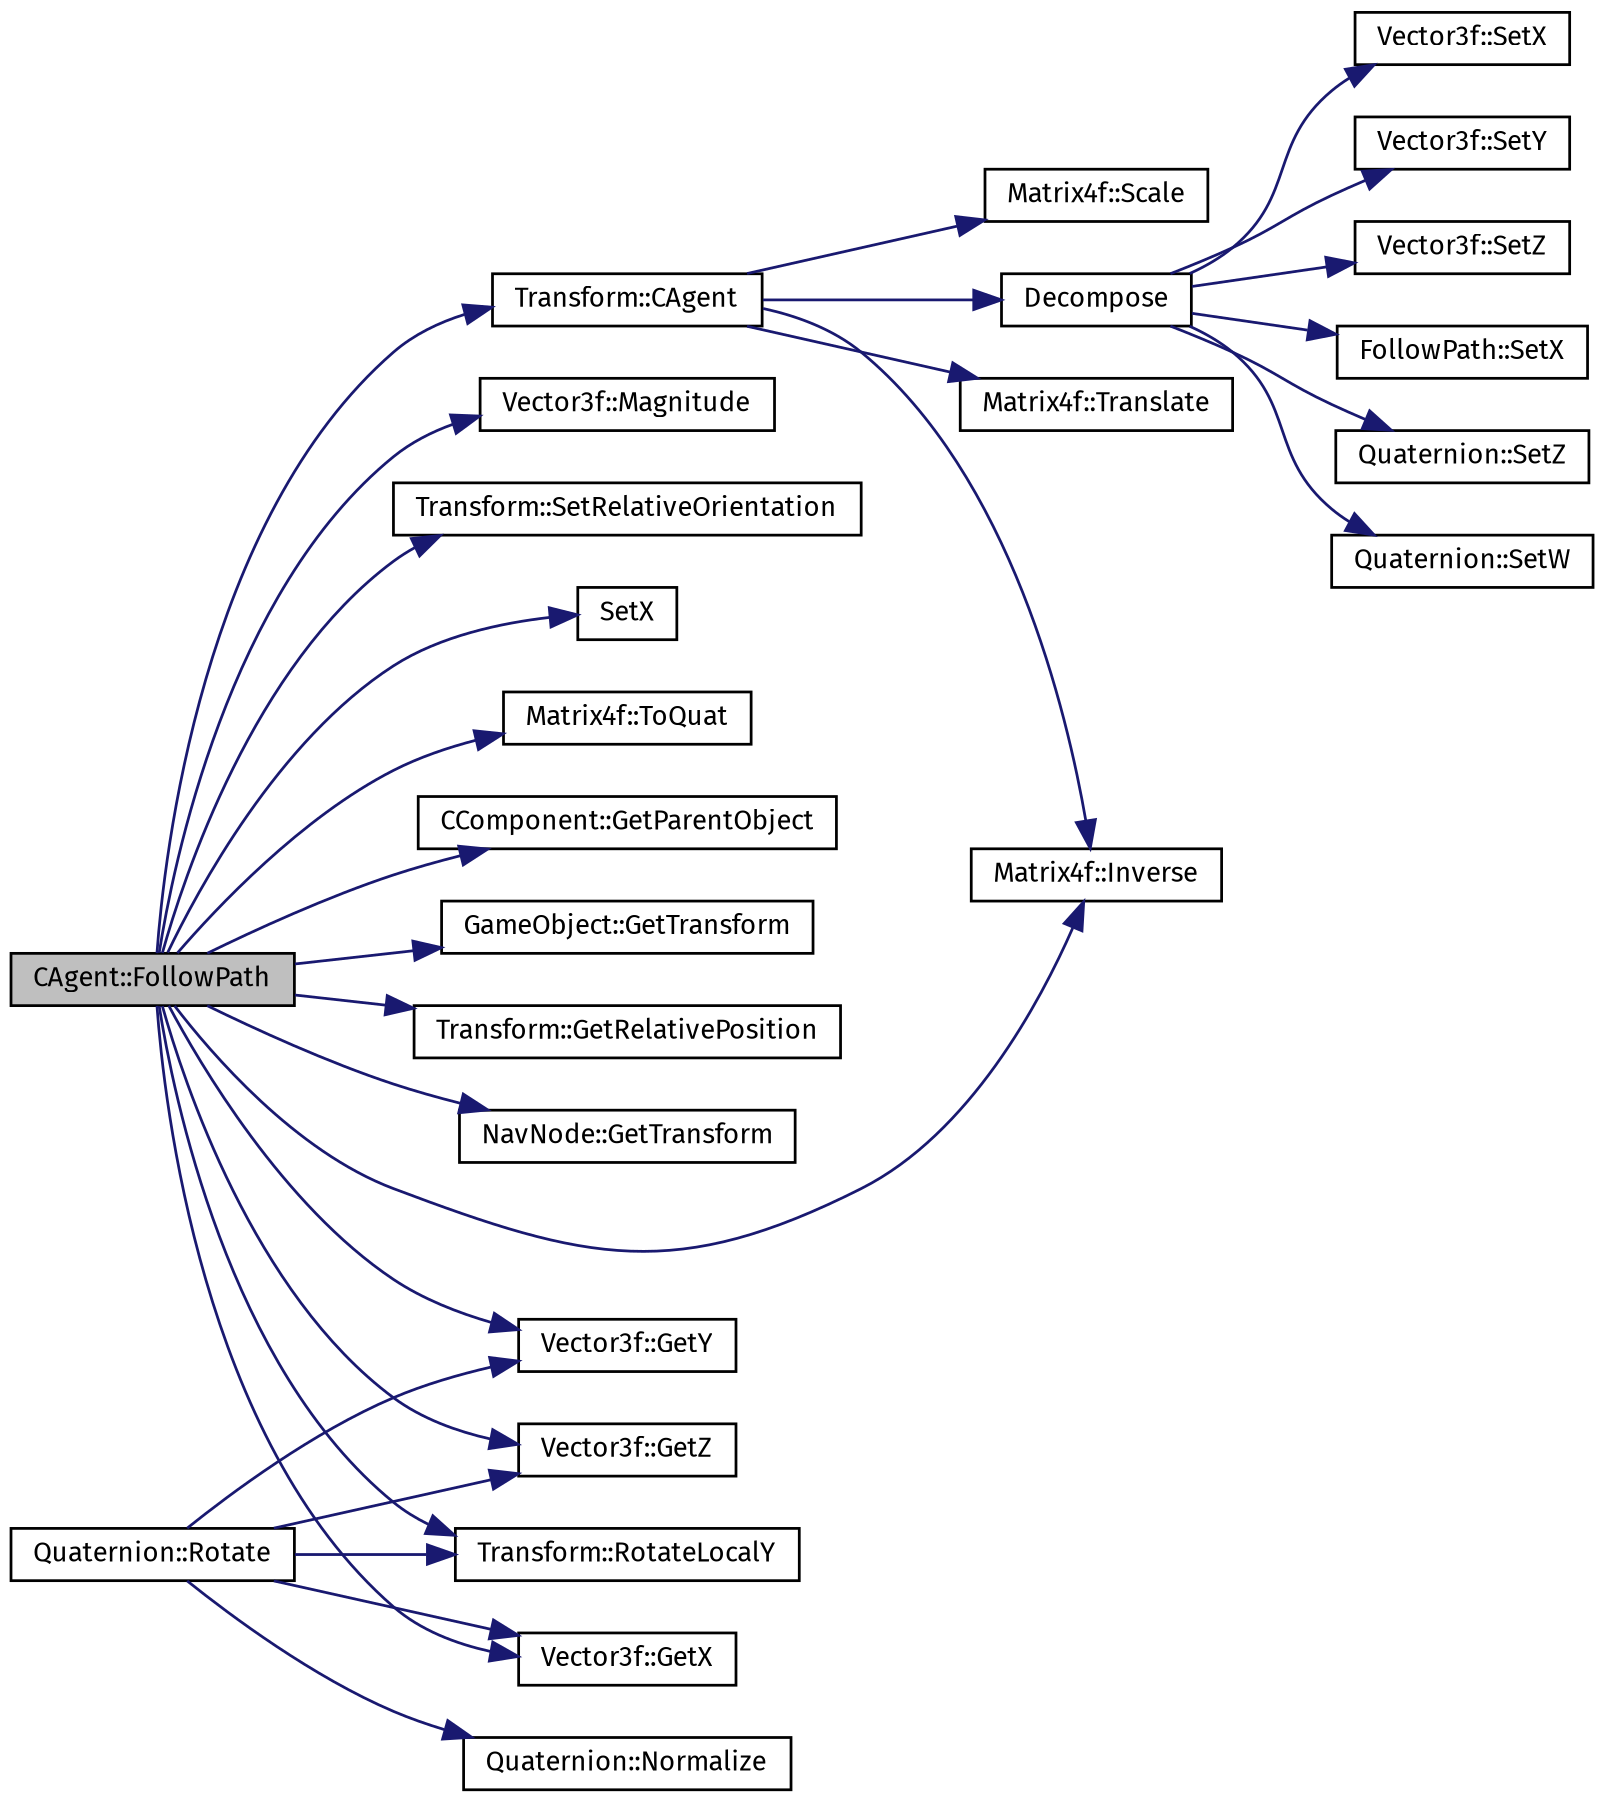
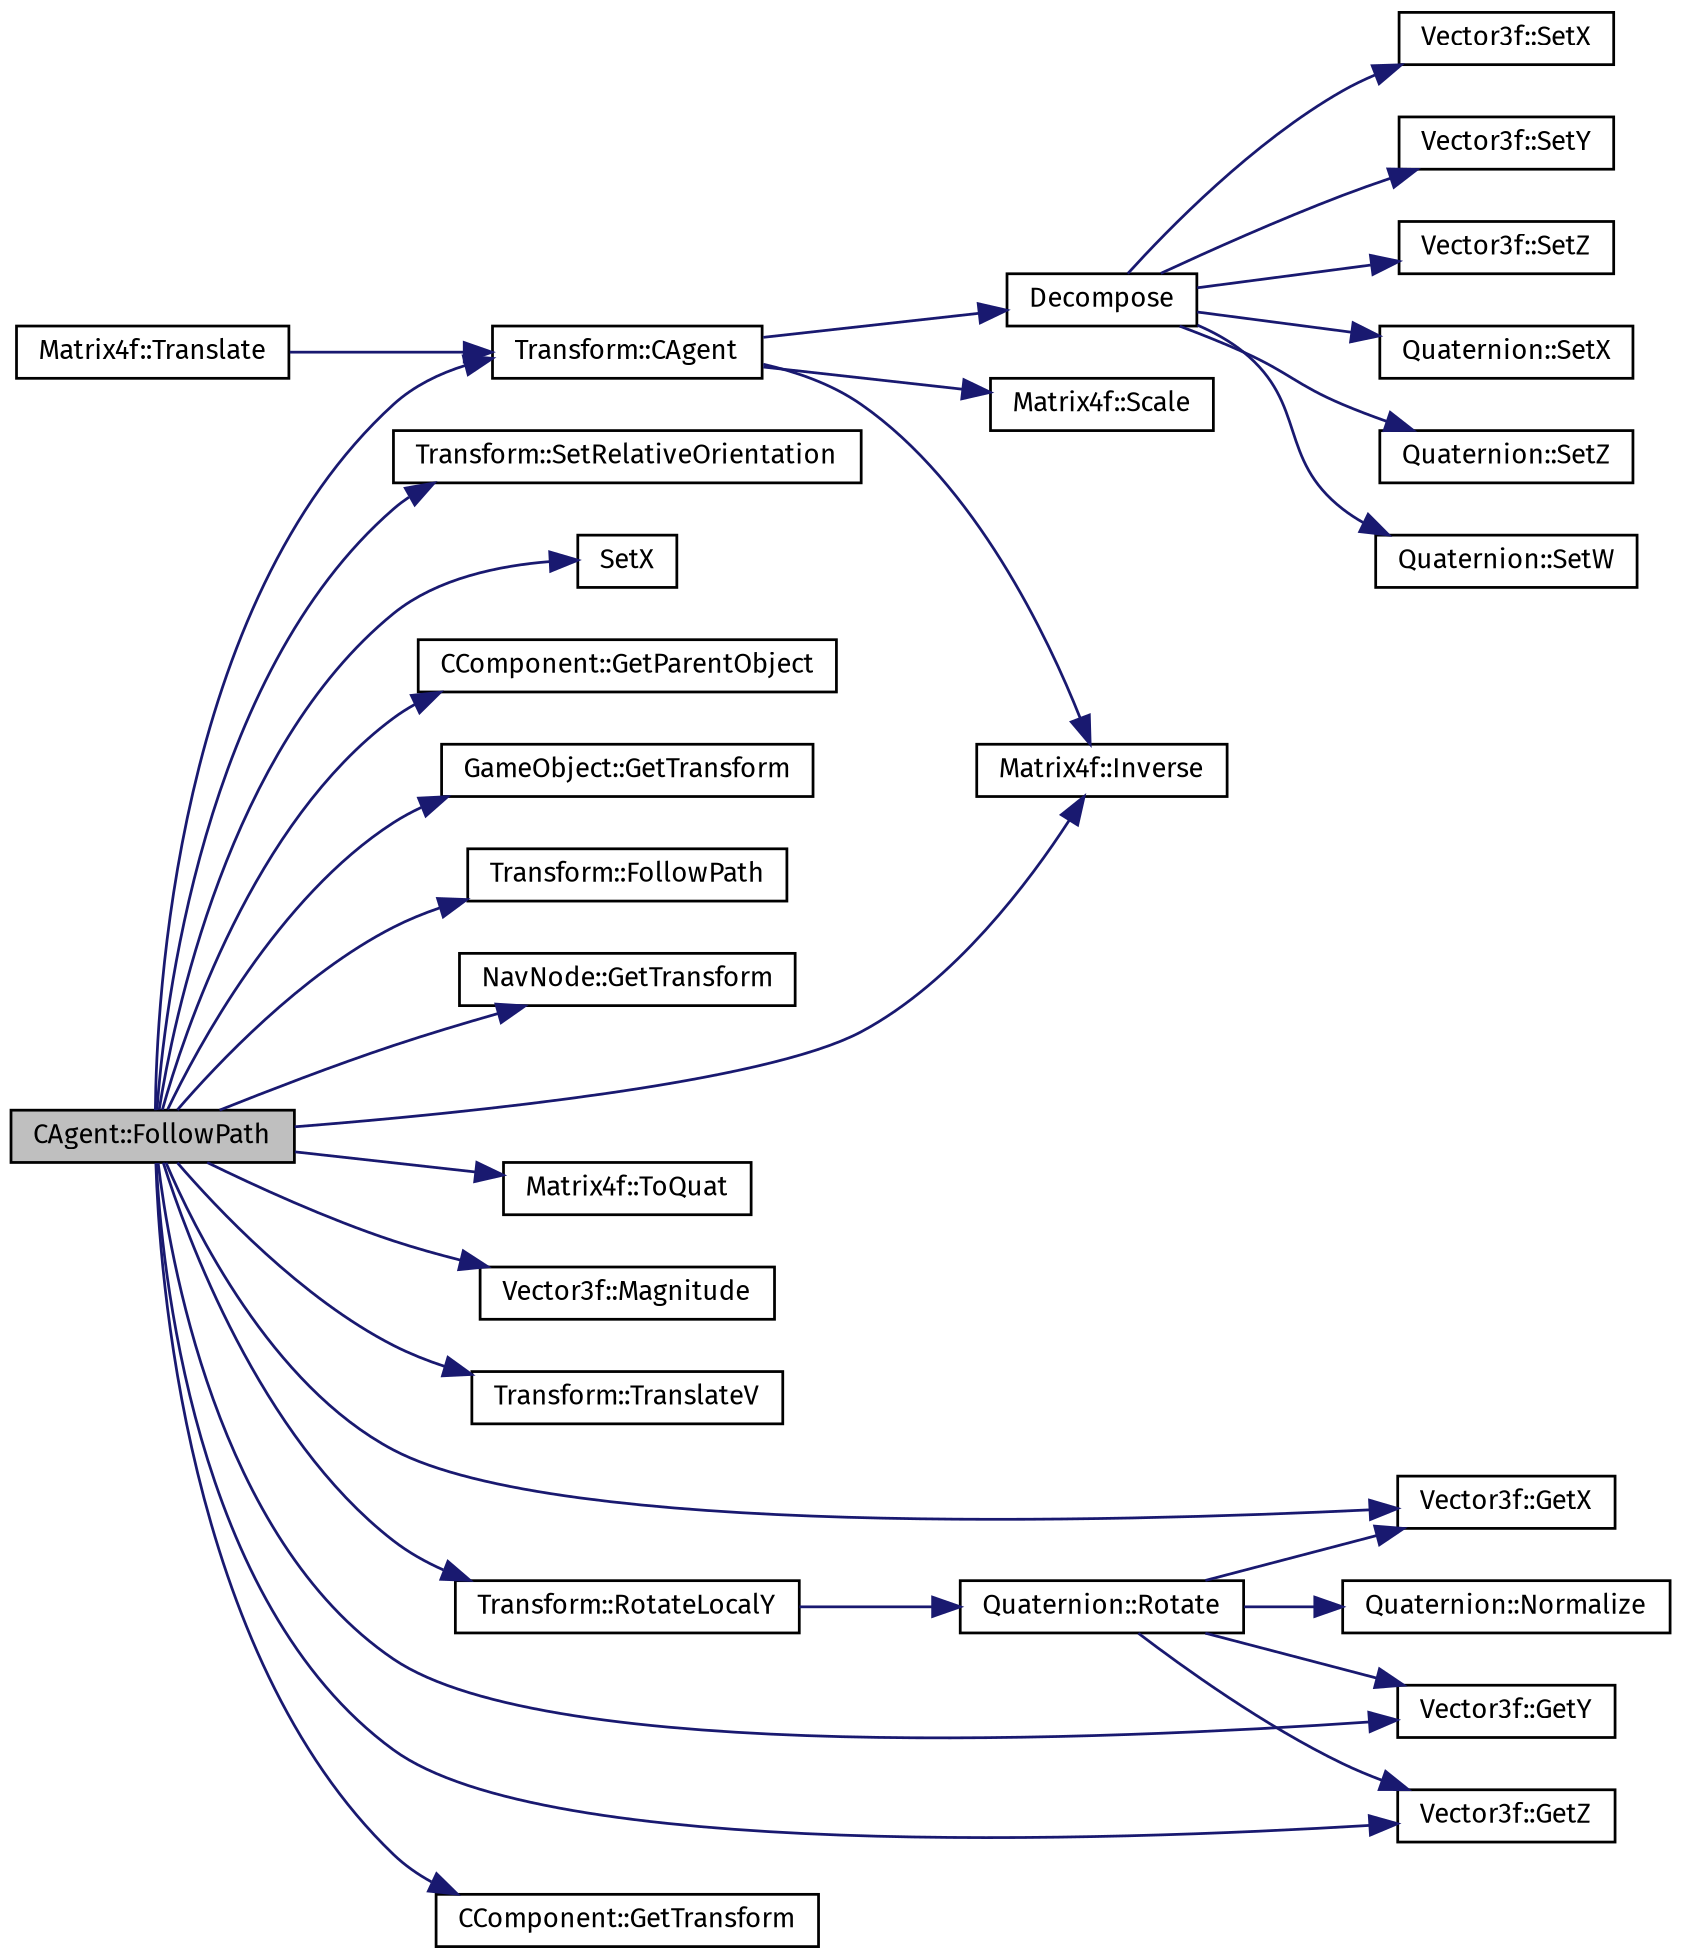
edge "Transform::CAgent" -> "Matrix4f::Translate": reversed
node "FollowPath::SetX": label "FollowPath::SetX" -> "Quaternion::SetX"
node "Transform::GetRelativePosition": label "Transform::GetRelativePosition" -> "Transform::FollowPath"
node "Transform::TranslateV": added
edge "Quaternion::Rotate" -> "Transform::RotateLocalY": reversed
node "CComponent::GetTransform": added
